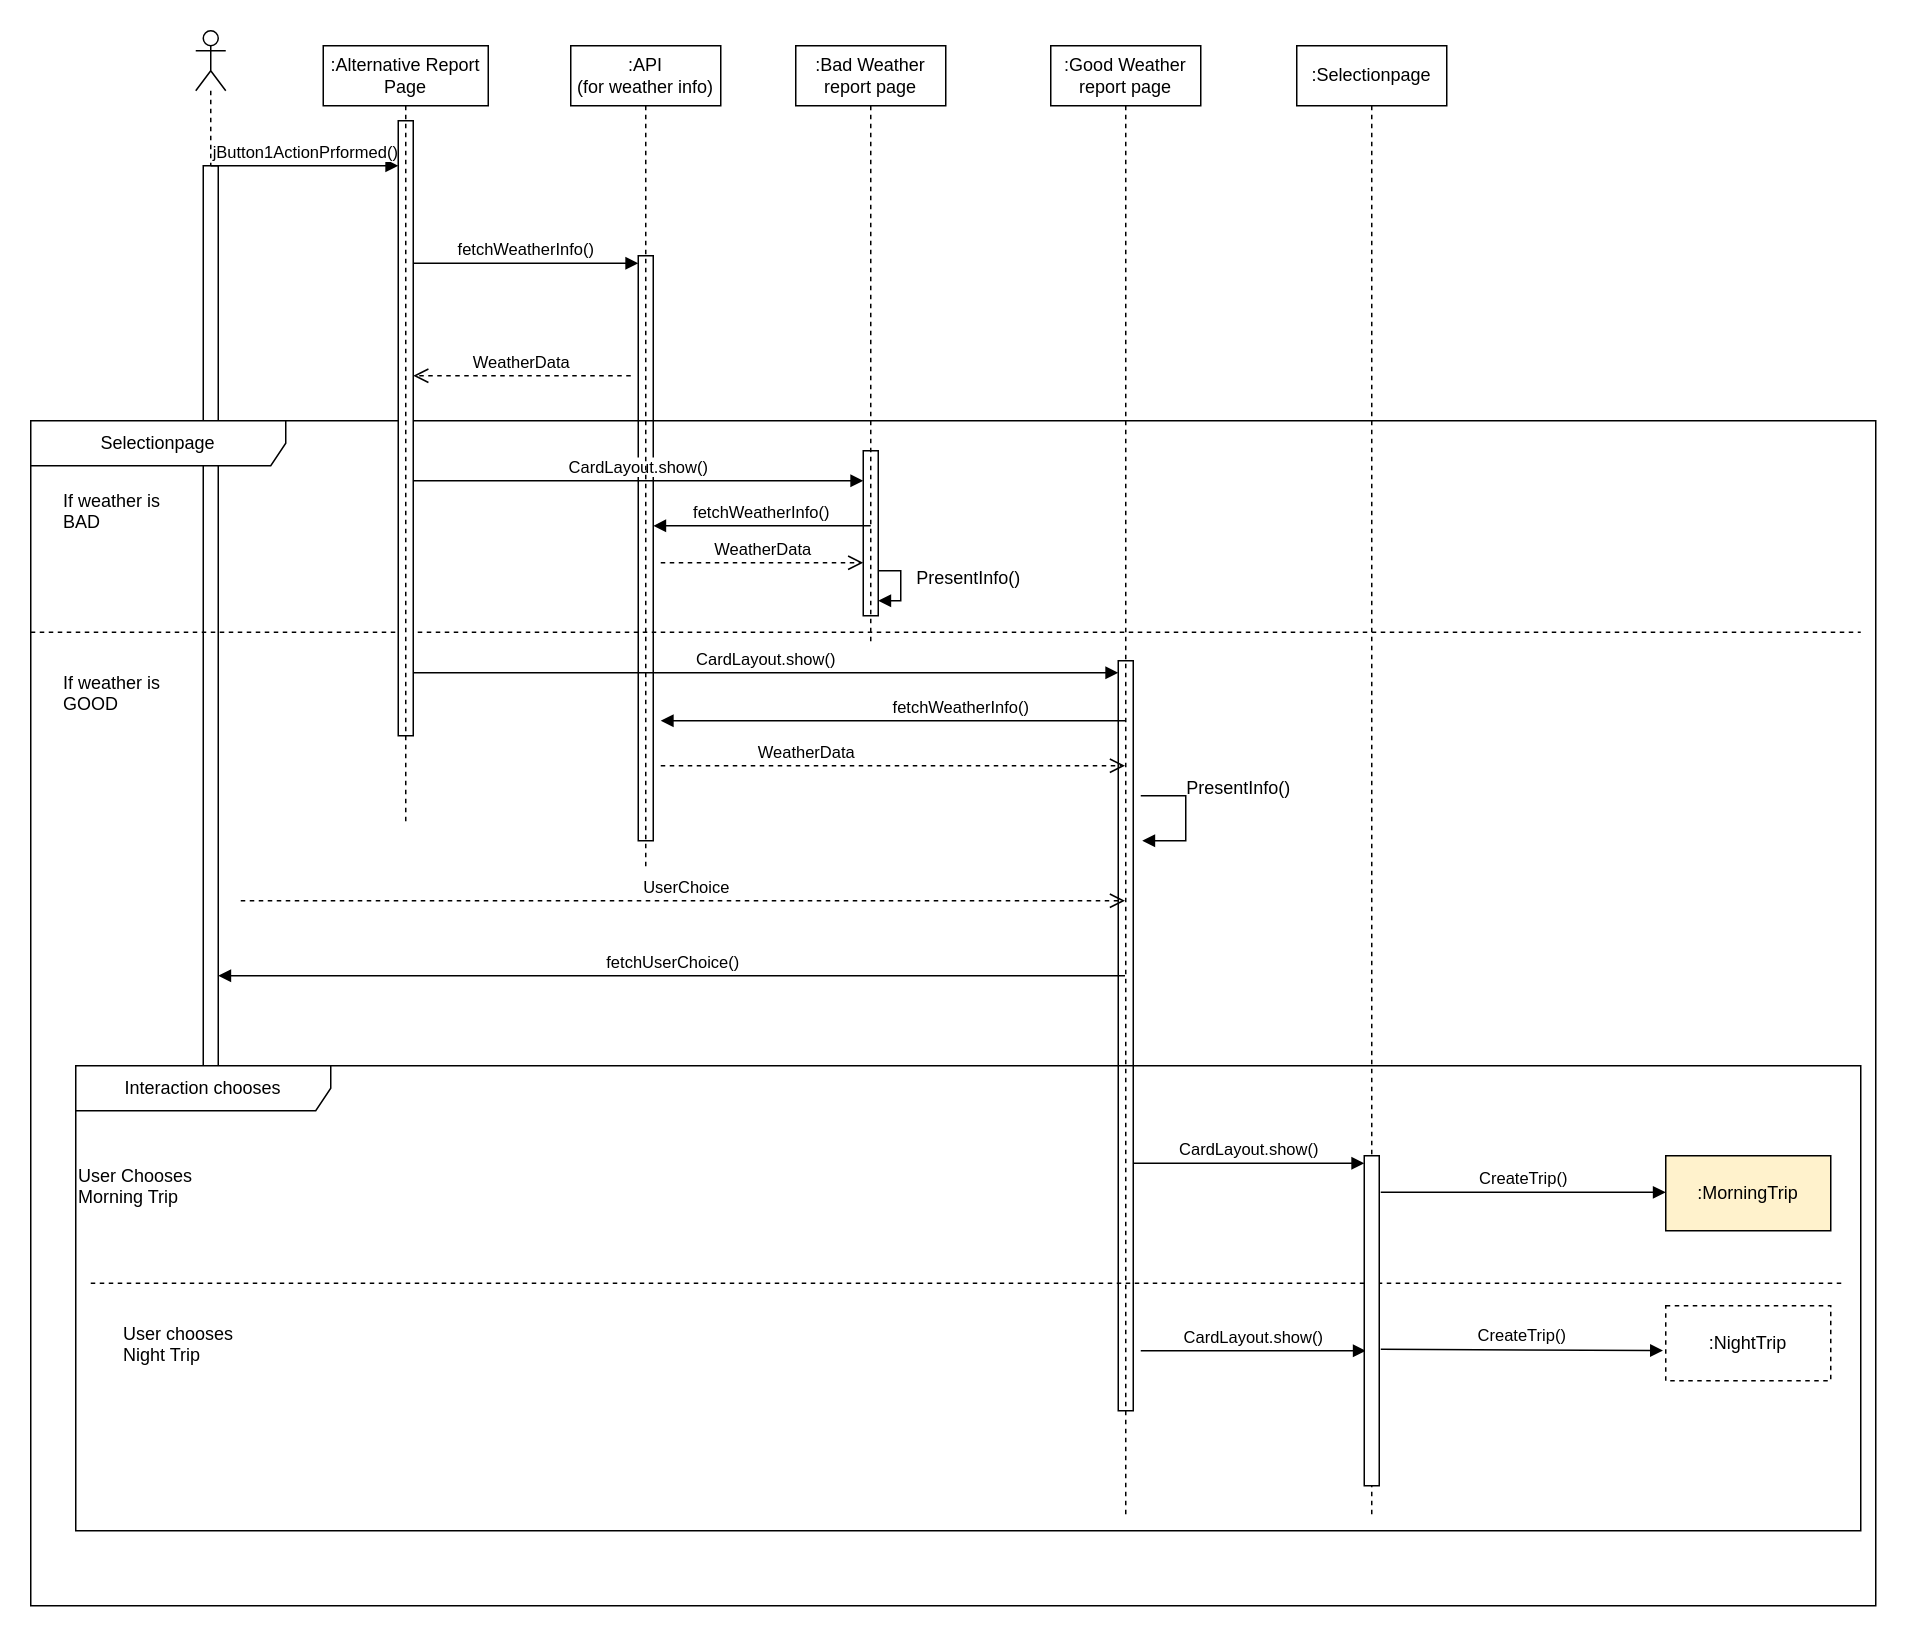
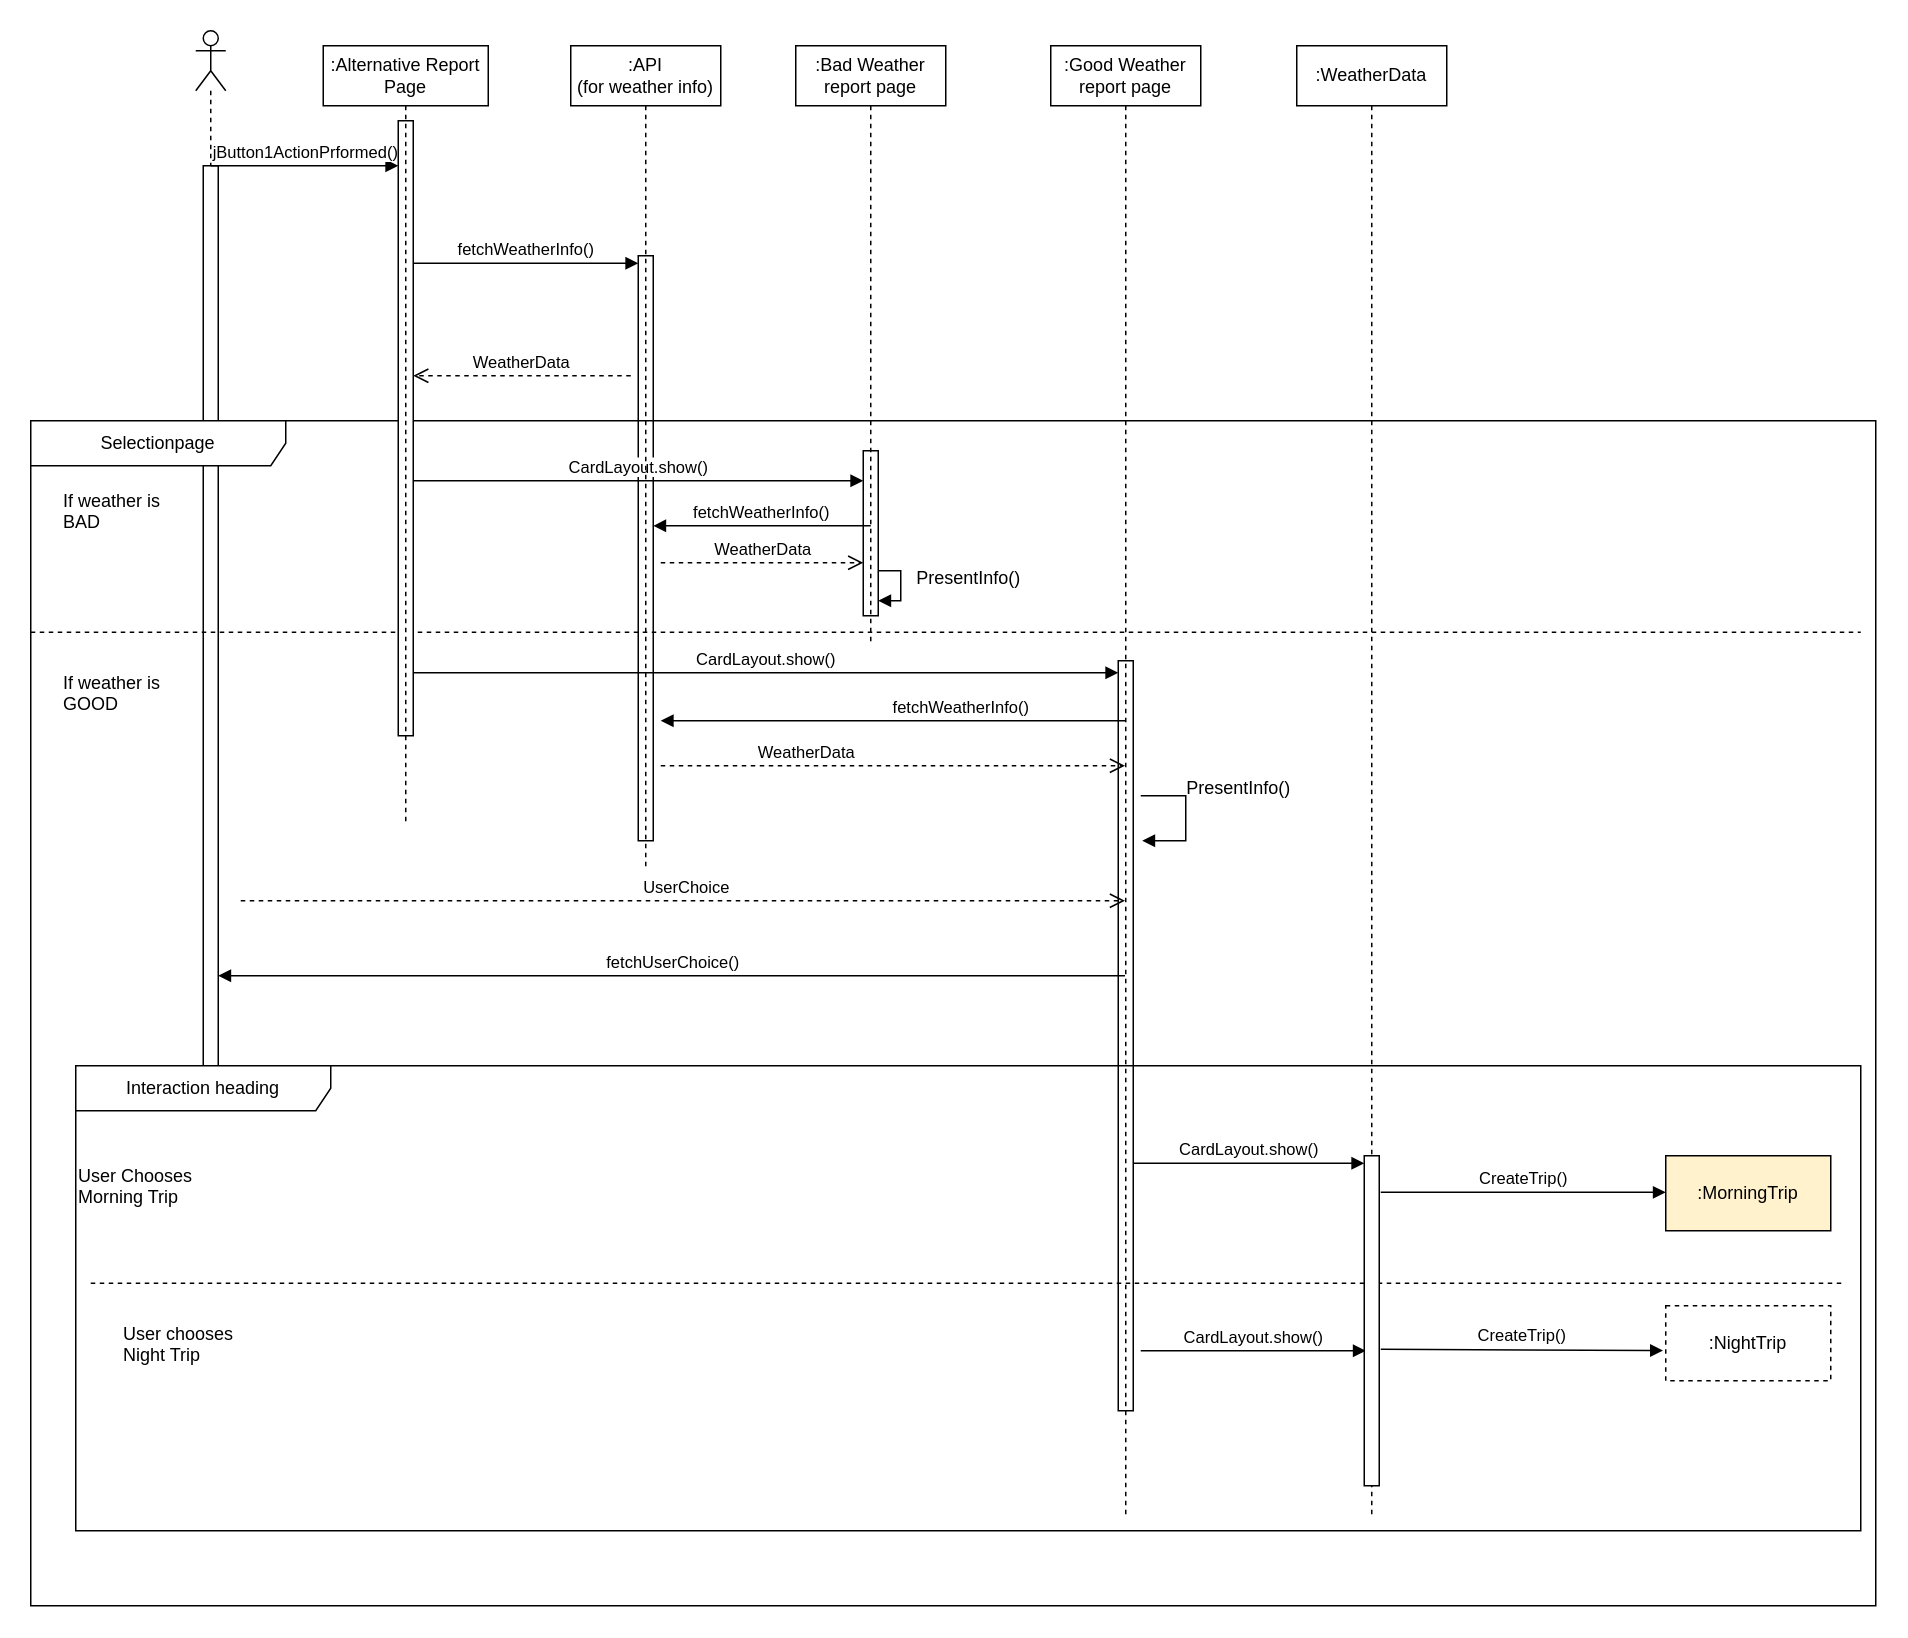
node ":Selectionpage": label ":Selectionpage" -> ":WeatherData"
node "Interaction chooses": label "Interaction chooses" -> "Interaction heading"
